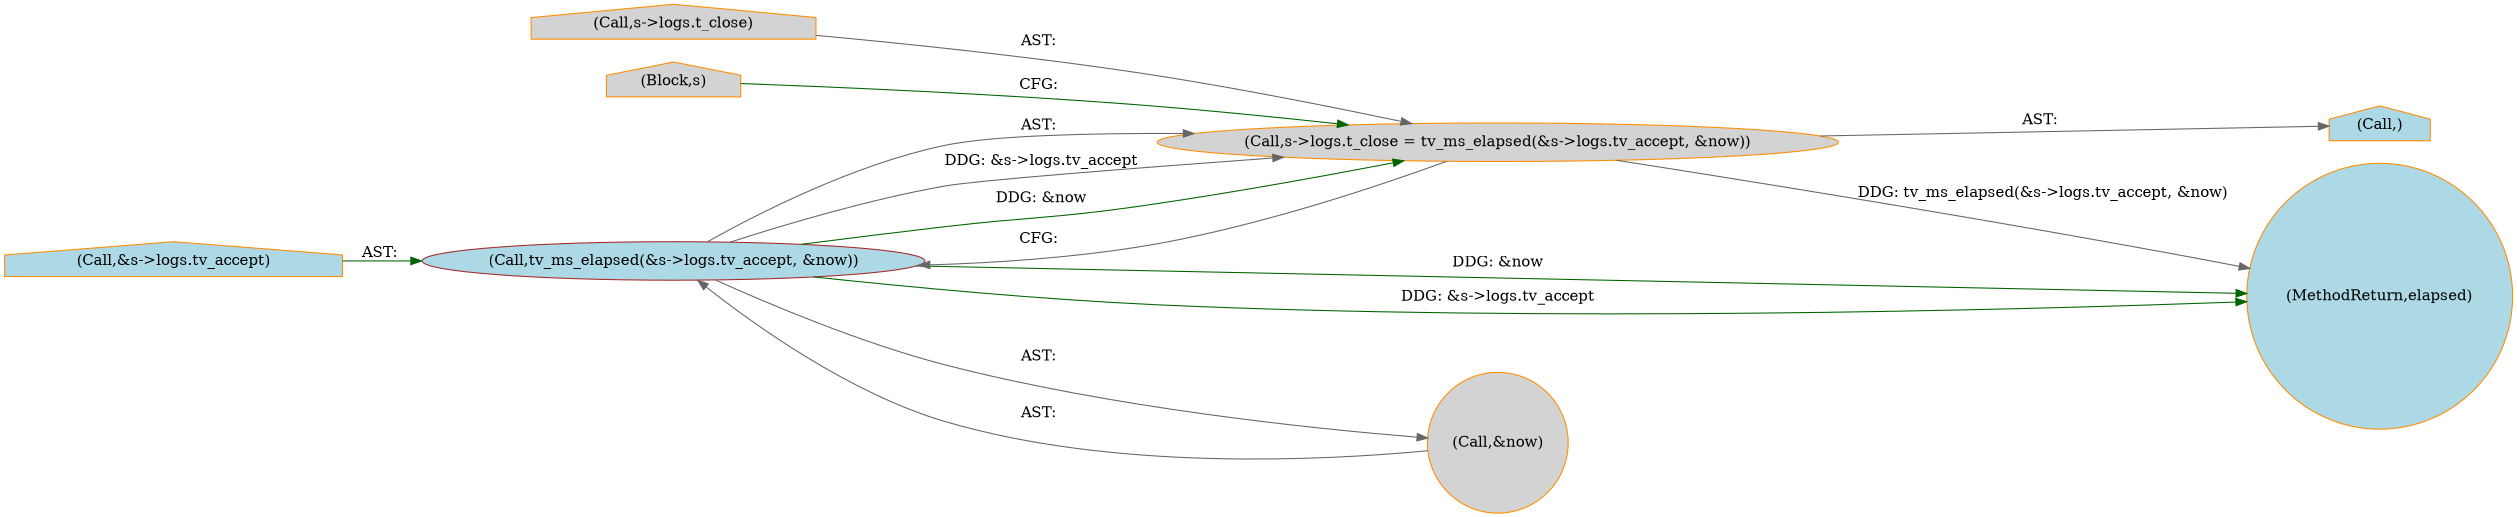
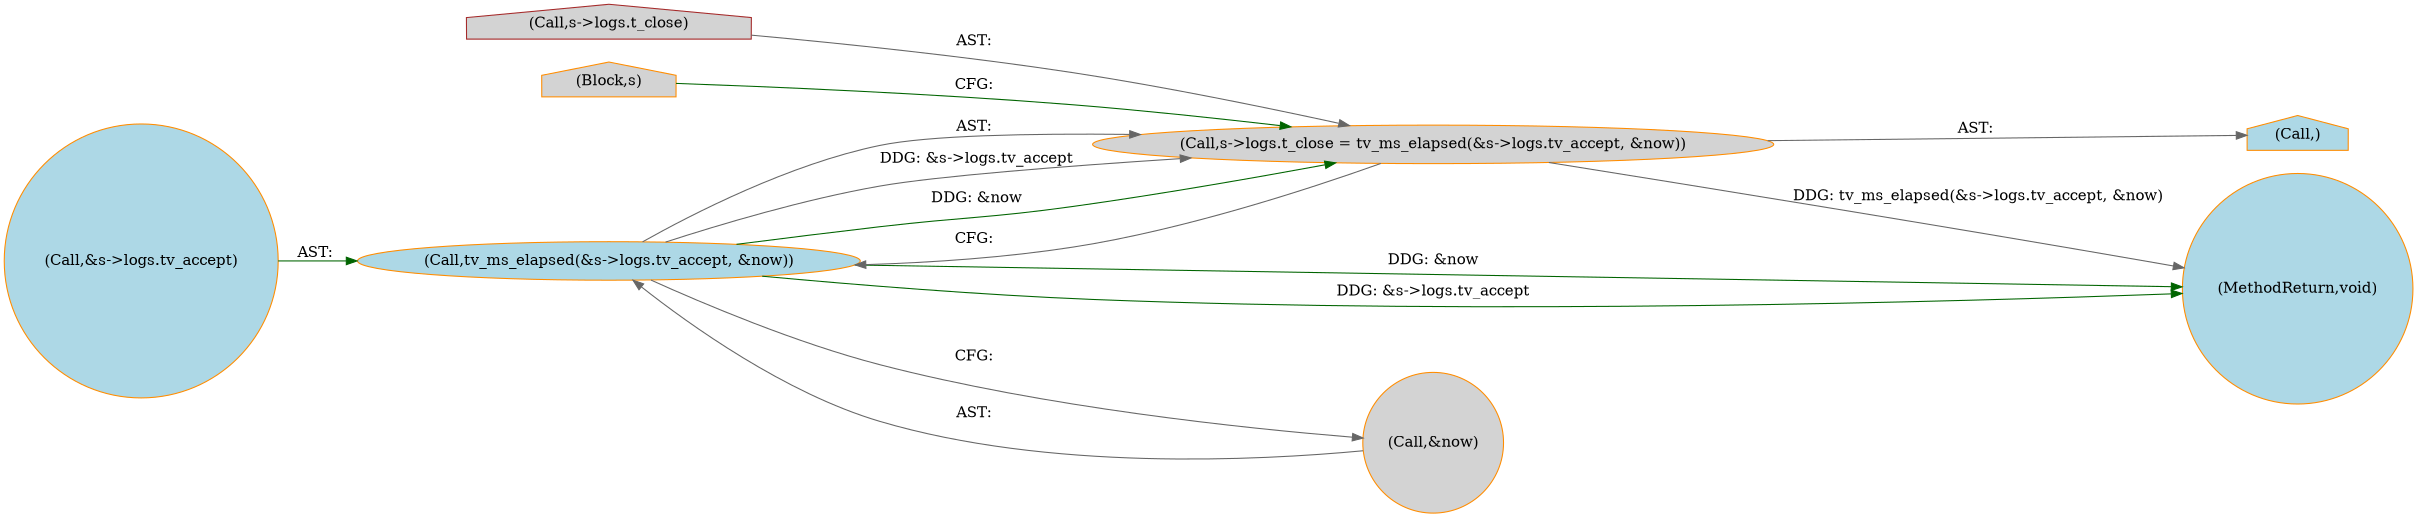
node "(Call,s->logs.t_close)": color darkorange -> brown
node "(Call,&s->logs.tv_accept)": shape house -> circle
node "(Call,tv_ms_elapsed(&s->logs.tv_accept, &now))": color brown -> darkorange
node "(MethodReturn,elapsed)": label "(MethodReturn,elapsed)" -> "(MethodReturn,void)"
edge "(Call,tv_ms_elapsed(&s->logs.tv_accept, &now))" -> "(Call,&now)": label "AST: " -> "CFG: "
